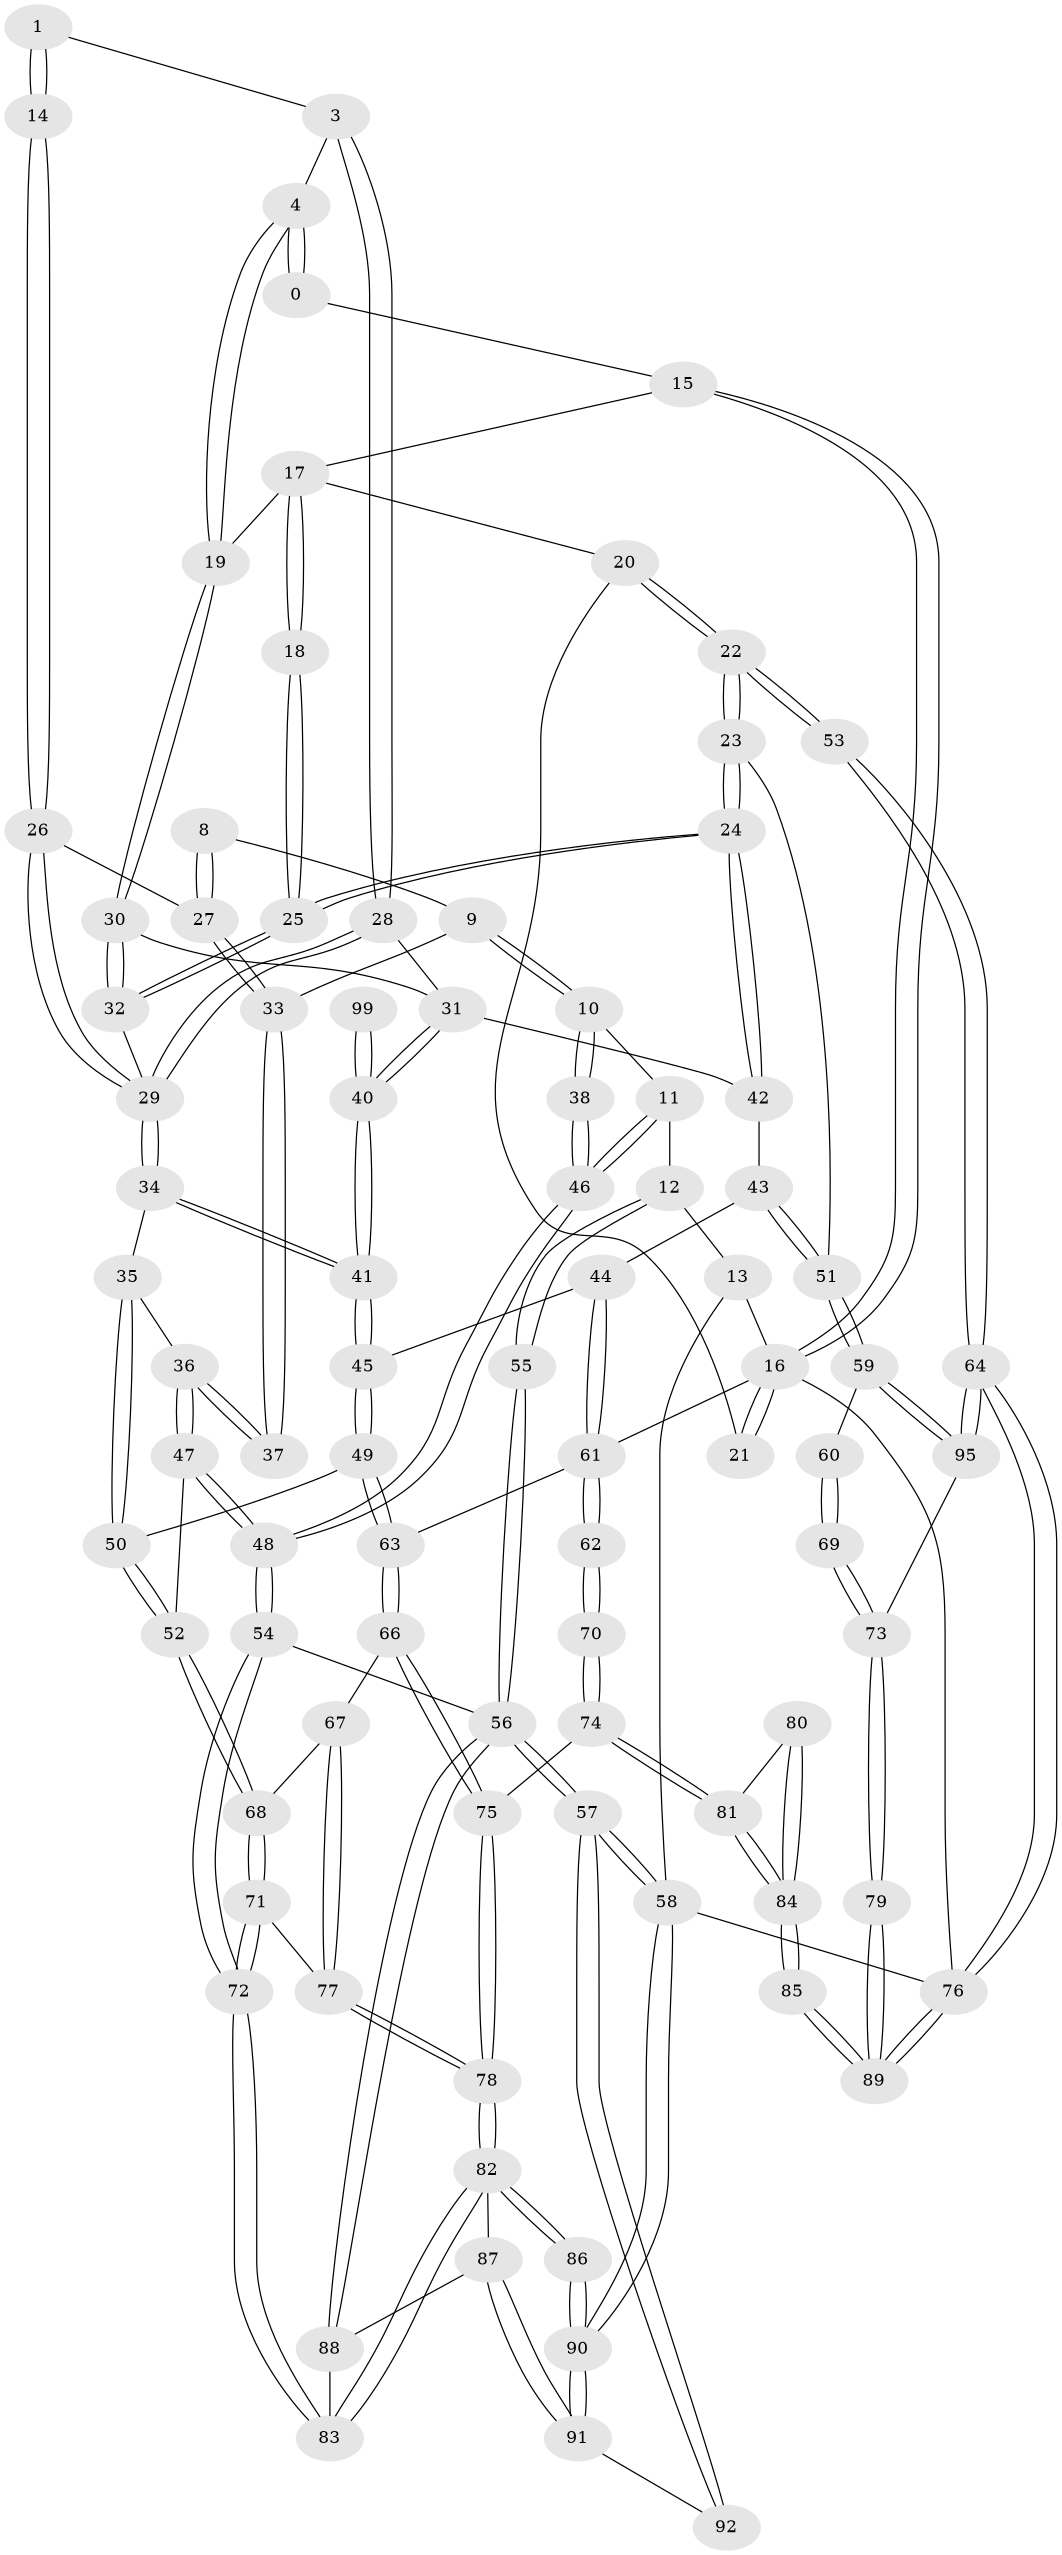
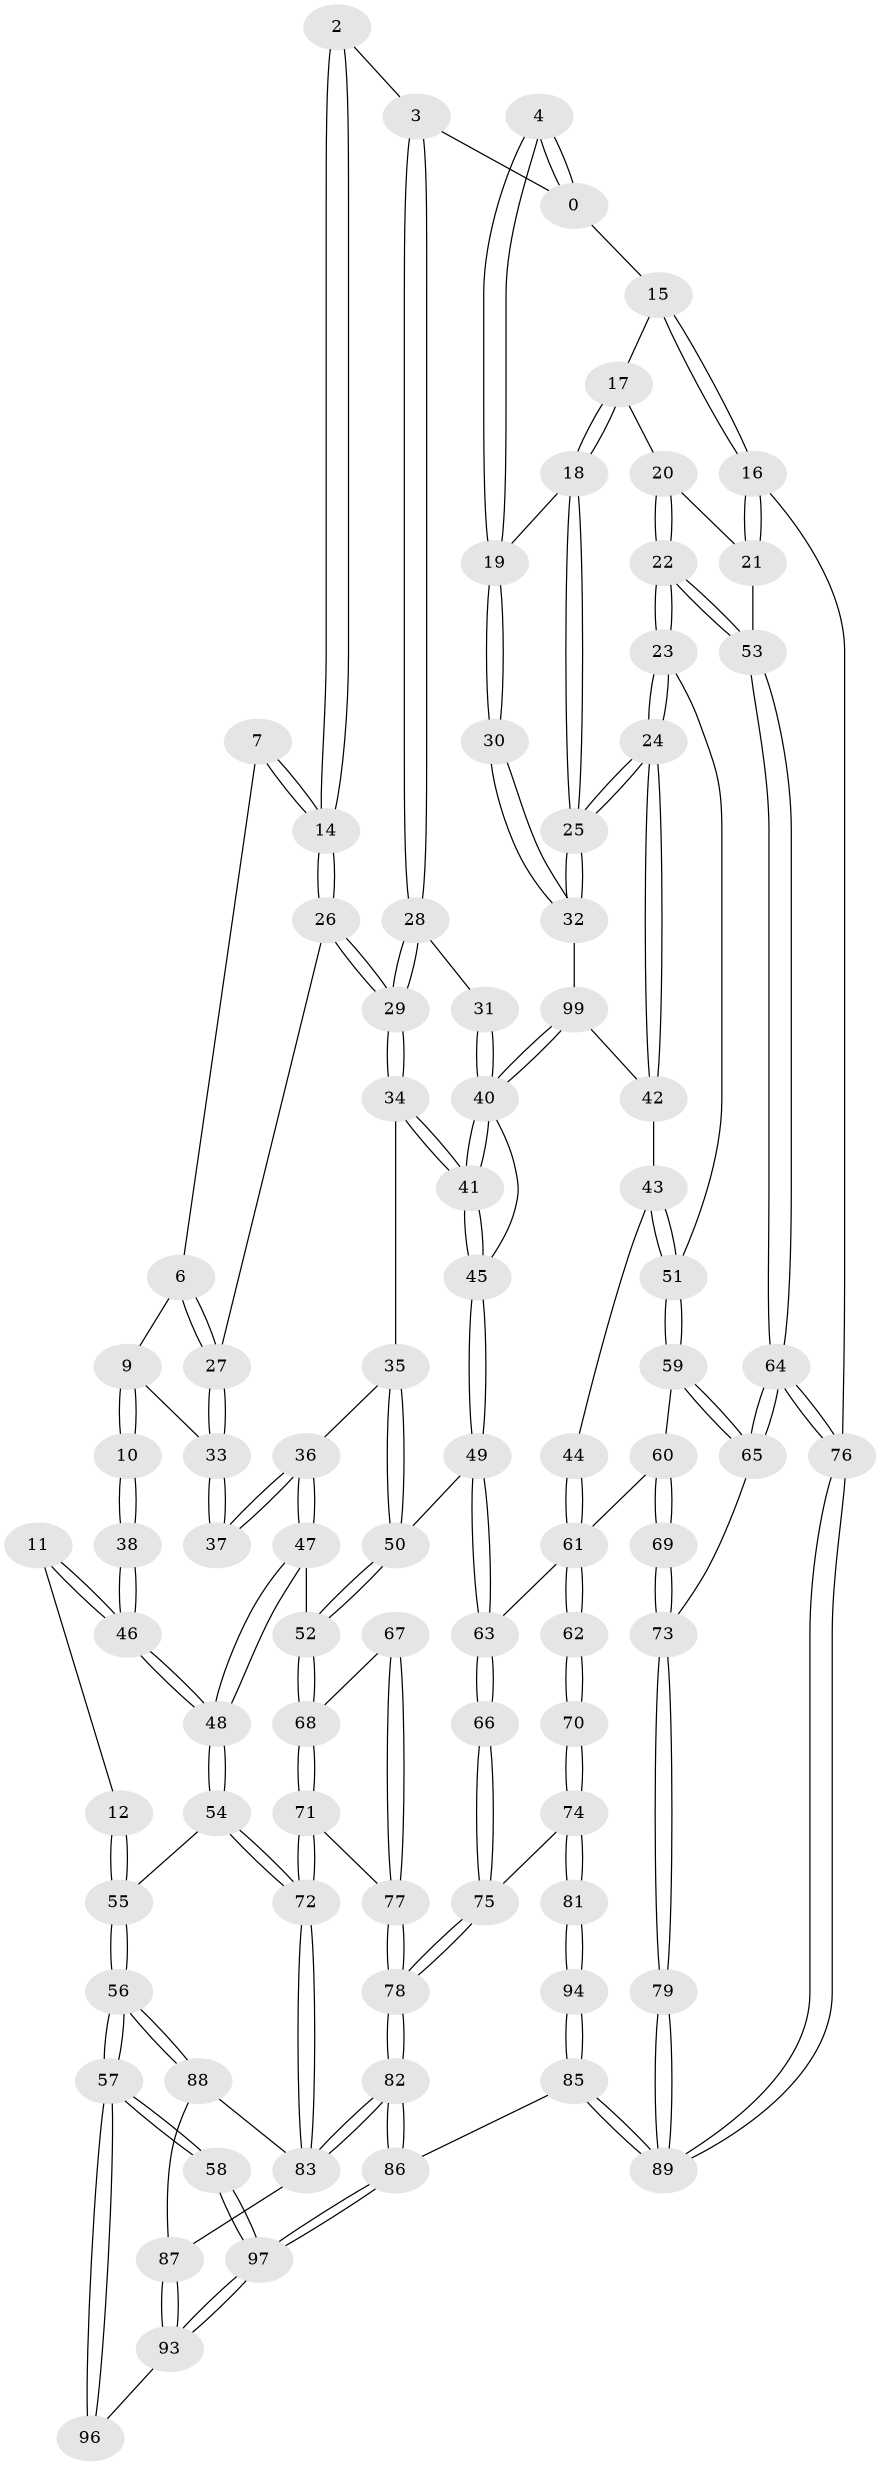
node "1": label "1" -> "2"
edge "3" -- "4": now "3" -- "0"
edge "17" -- "19": now "18" -- "19"
edge "21" -- "53": added
node "7": added
node "8": label "8" -> "6"
edge "30" -- "31": removed
edge "31" -- "42": now "99" -- "42"
edge "32" -- "29": now "32" -- "99"
edge "10" -- "11": removed
node "13": removed
edge "44" -- "45": now "40" -- "45"
edge "16" -- "61": now "60" -- "61"
node "95": label "95" -> "65"
edge "54" -- "56": now "54" -- "55"
edge "66" -- "67": removed
node "80": removed
node "84": label "84" -> "94"
edge "58" -- "76": removed
edge "85" -- "86": added
edge "82" -- "87": now "83" -- "87"
node "90": label "90" -> "97"
node "91": label "91" -> "93"
node "92": label "92" -> "96"
